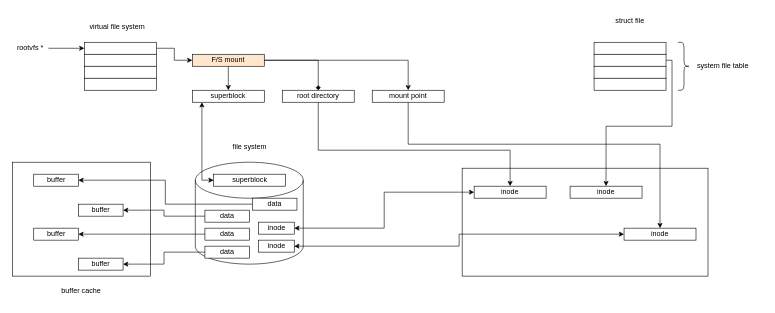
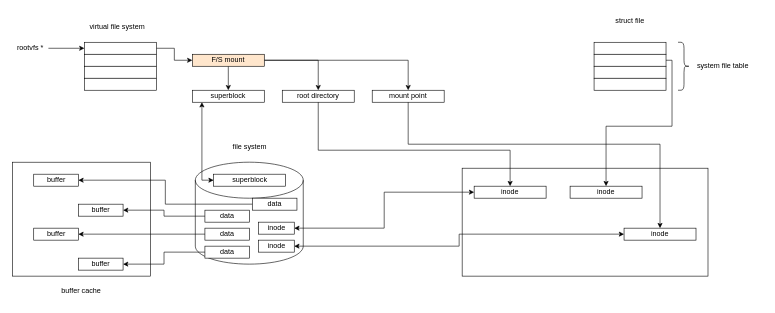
edge "F/S mount" -> "root directory": arrowhead diamond -> classic
